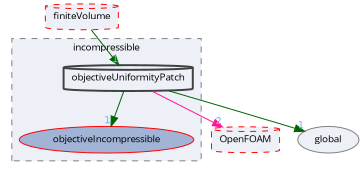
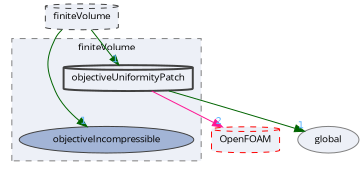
node "finiteVolume": color red -> grey25
cluster "incompressible": label "incompressible" -> "finiteVolume"
edge "objectiveUniformityPatch" -> "objectiveIncompressible": now "finiteVolume" -> "objectiveIncompressible"
node "objectiveIncompressible": color red -> grey25
